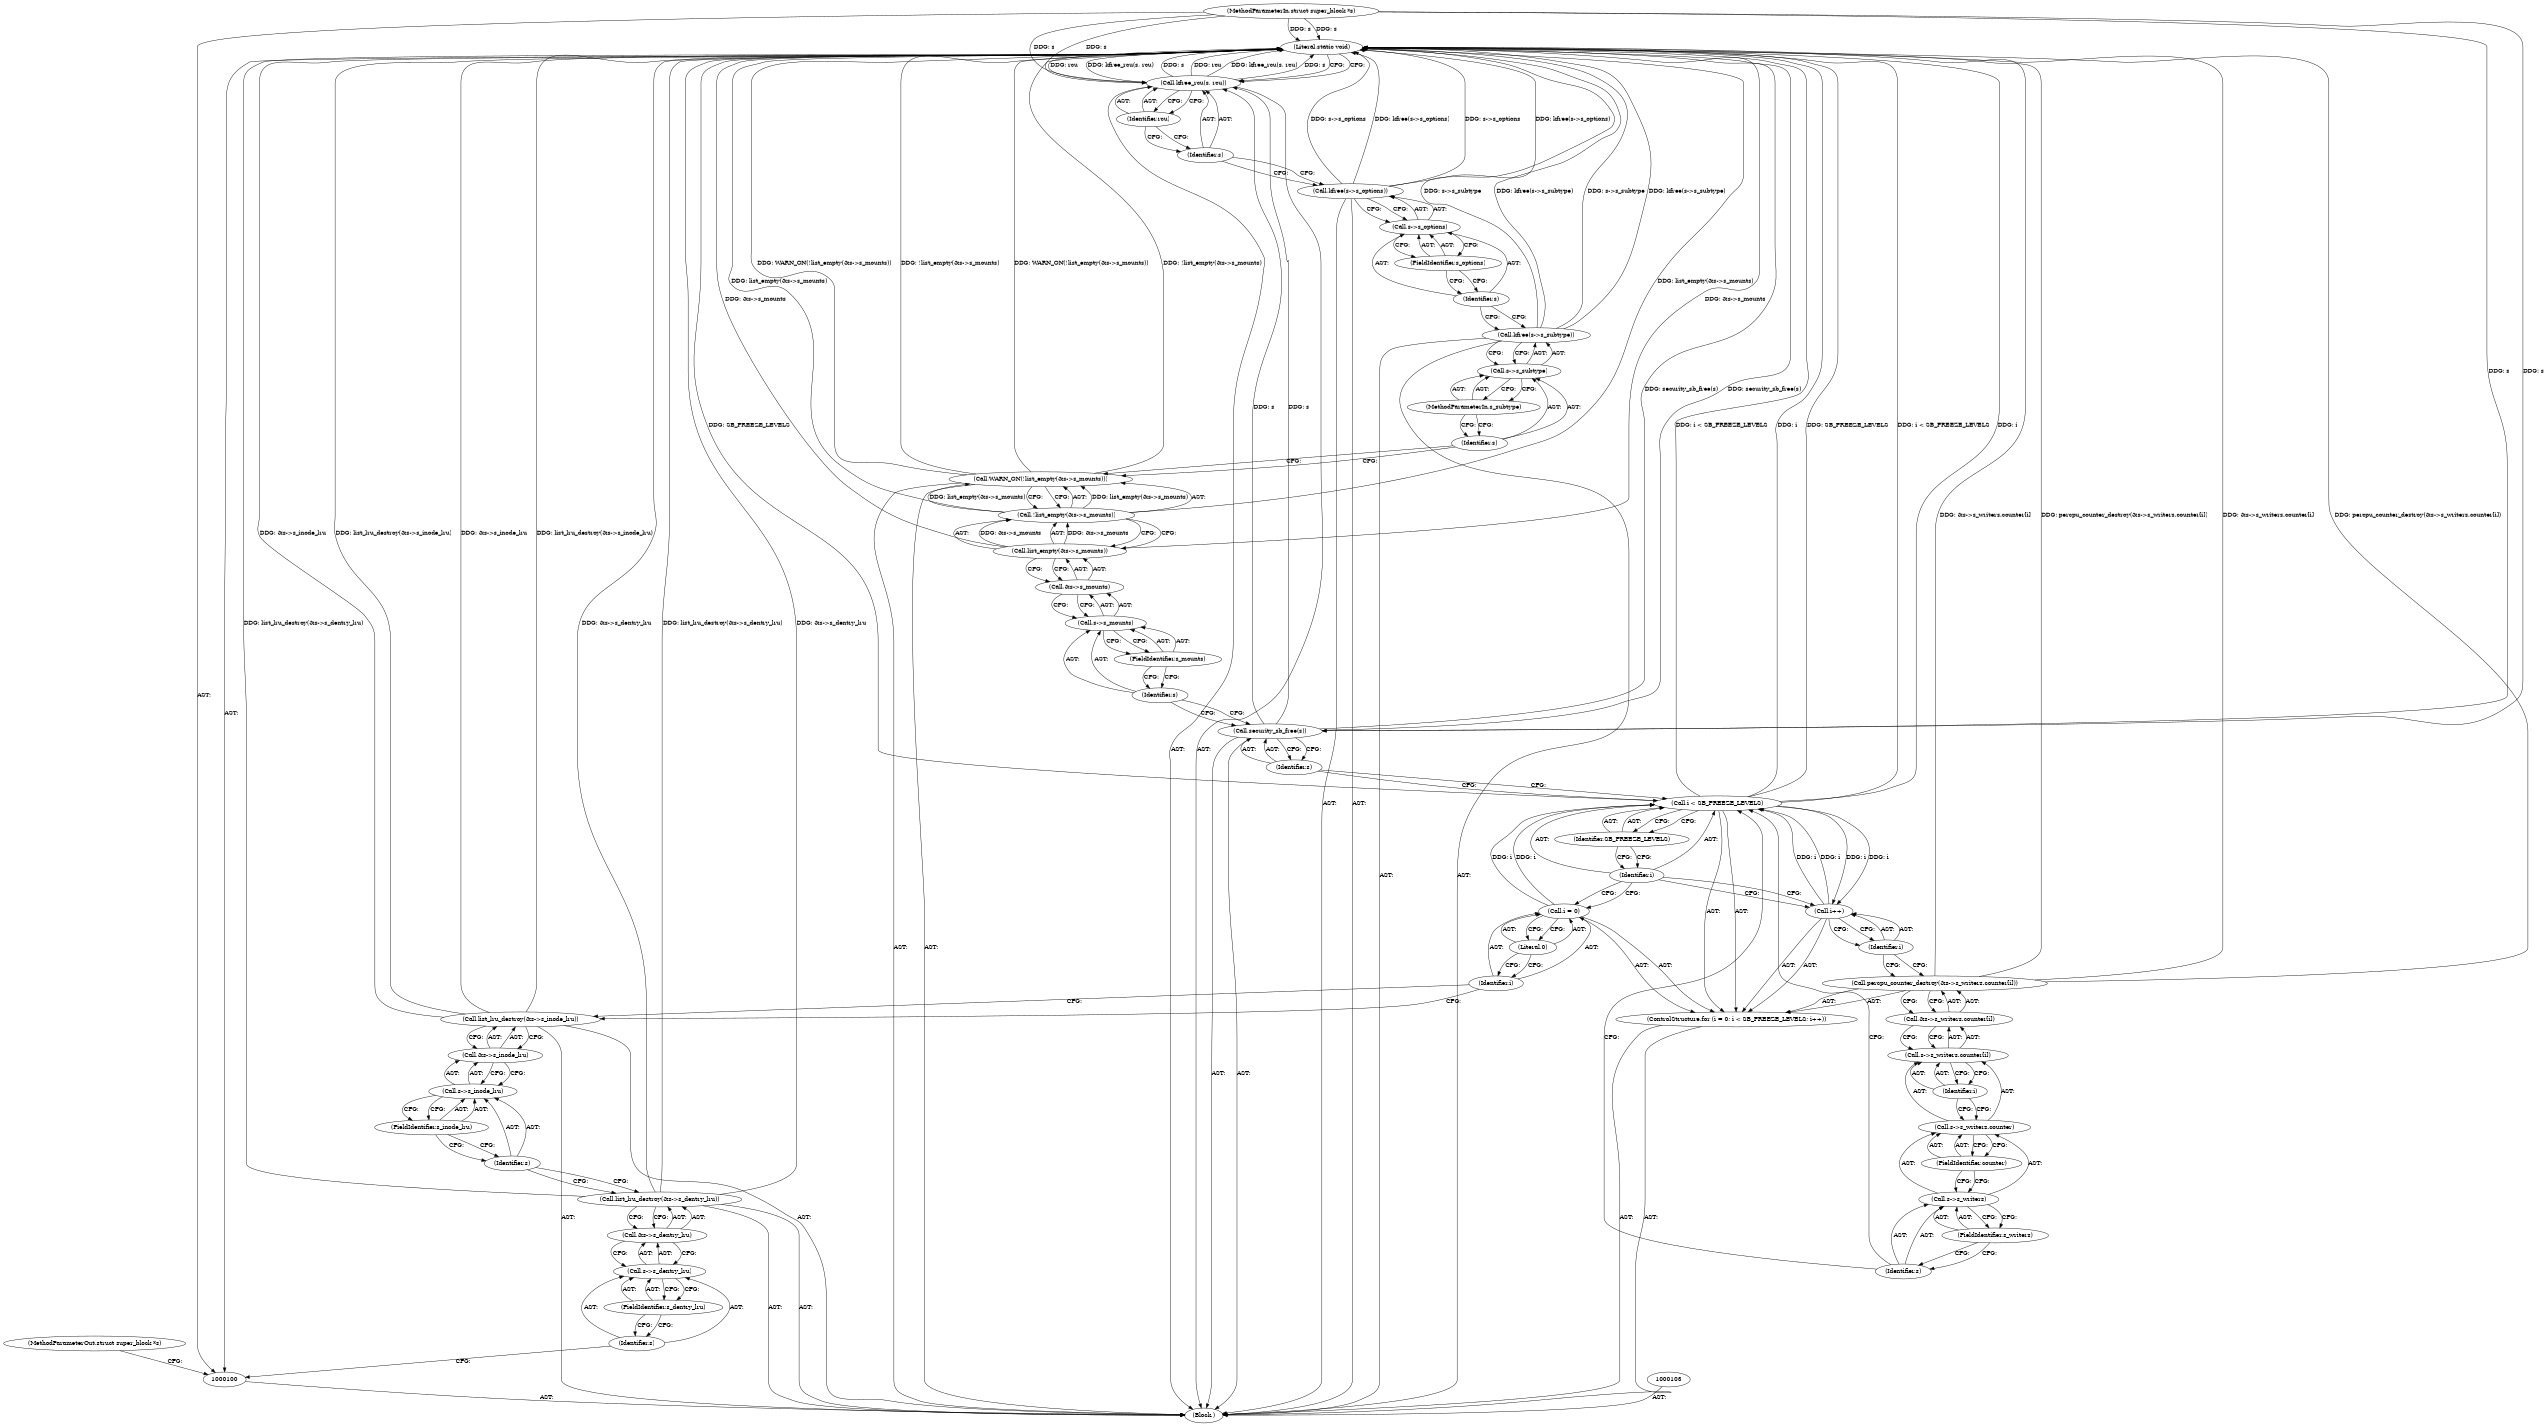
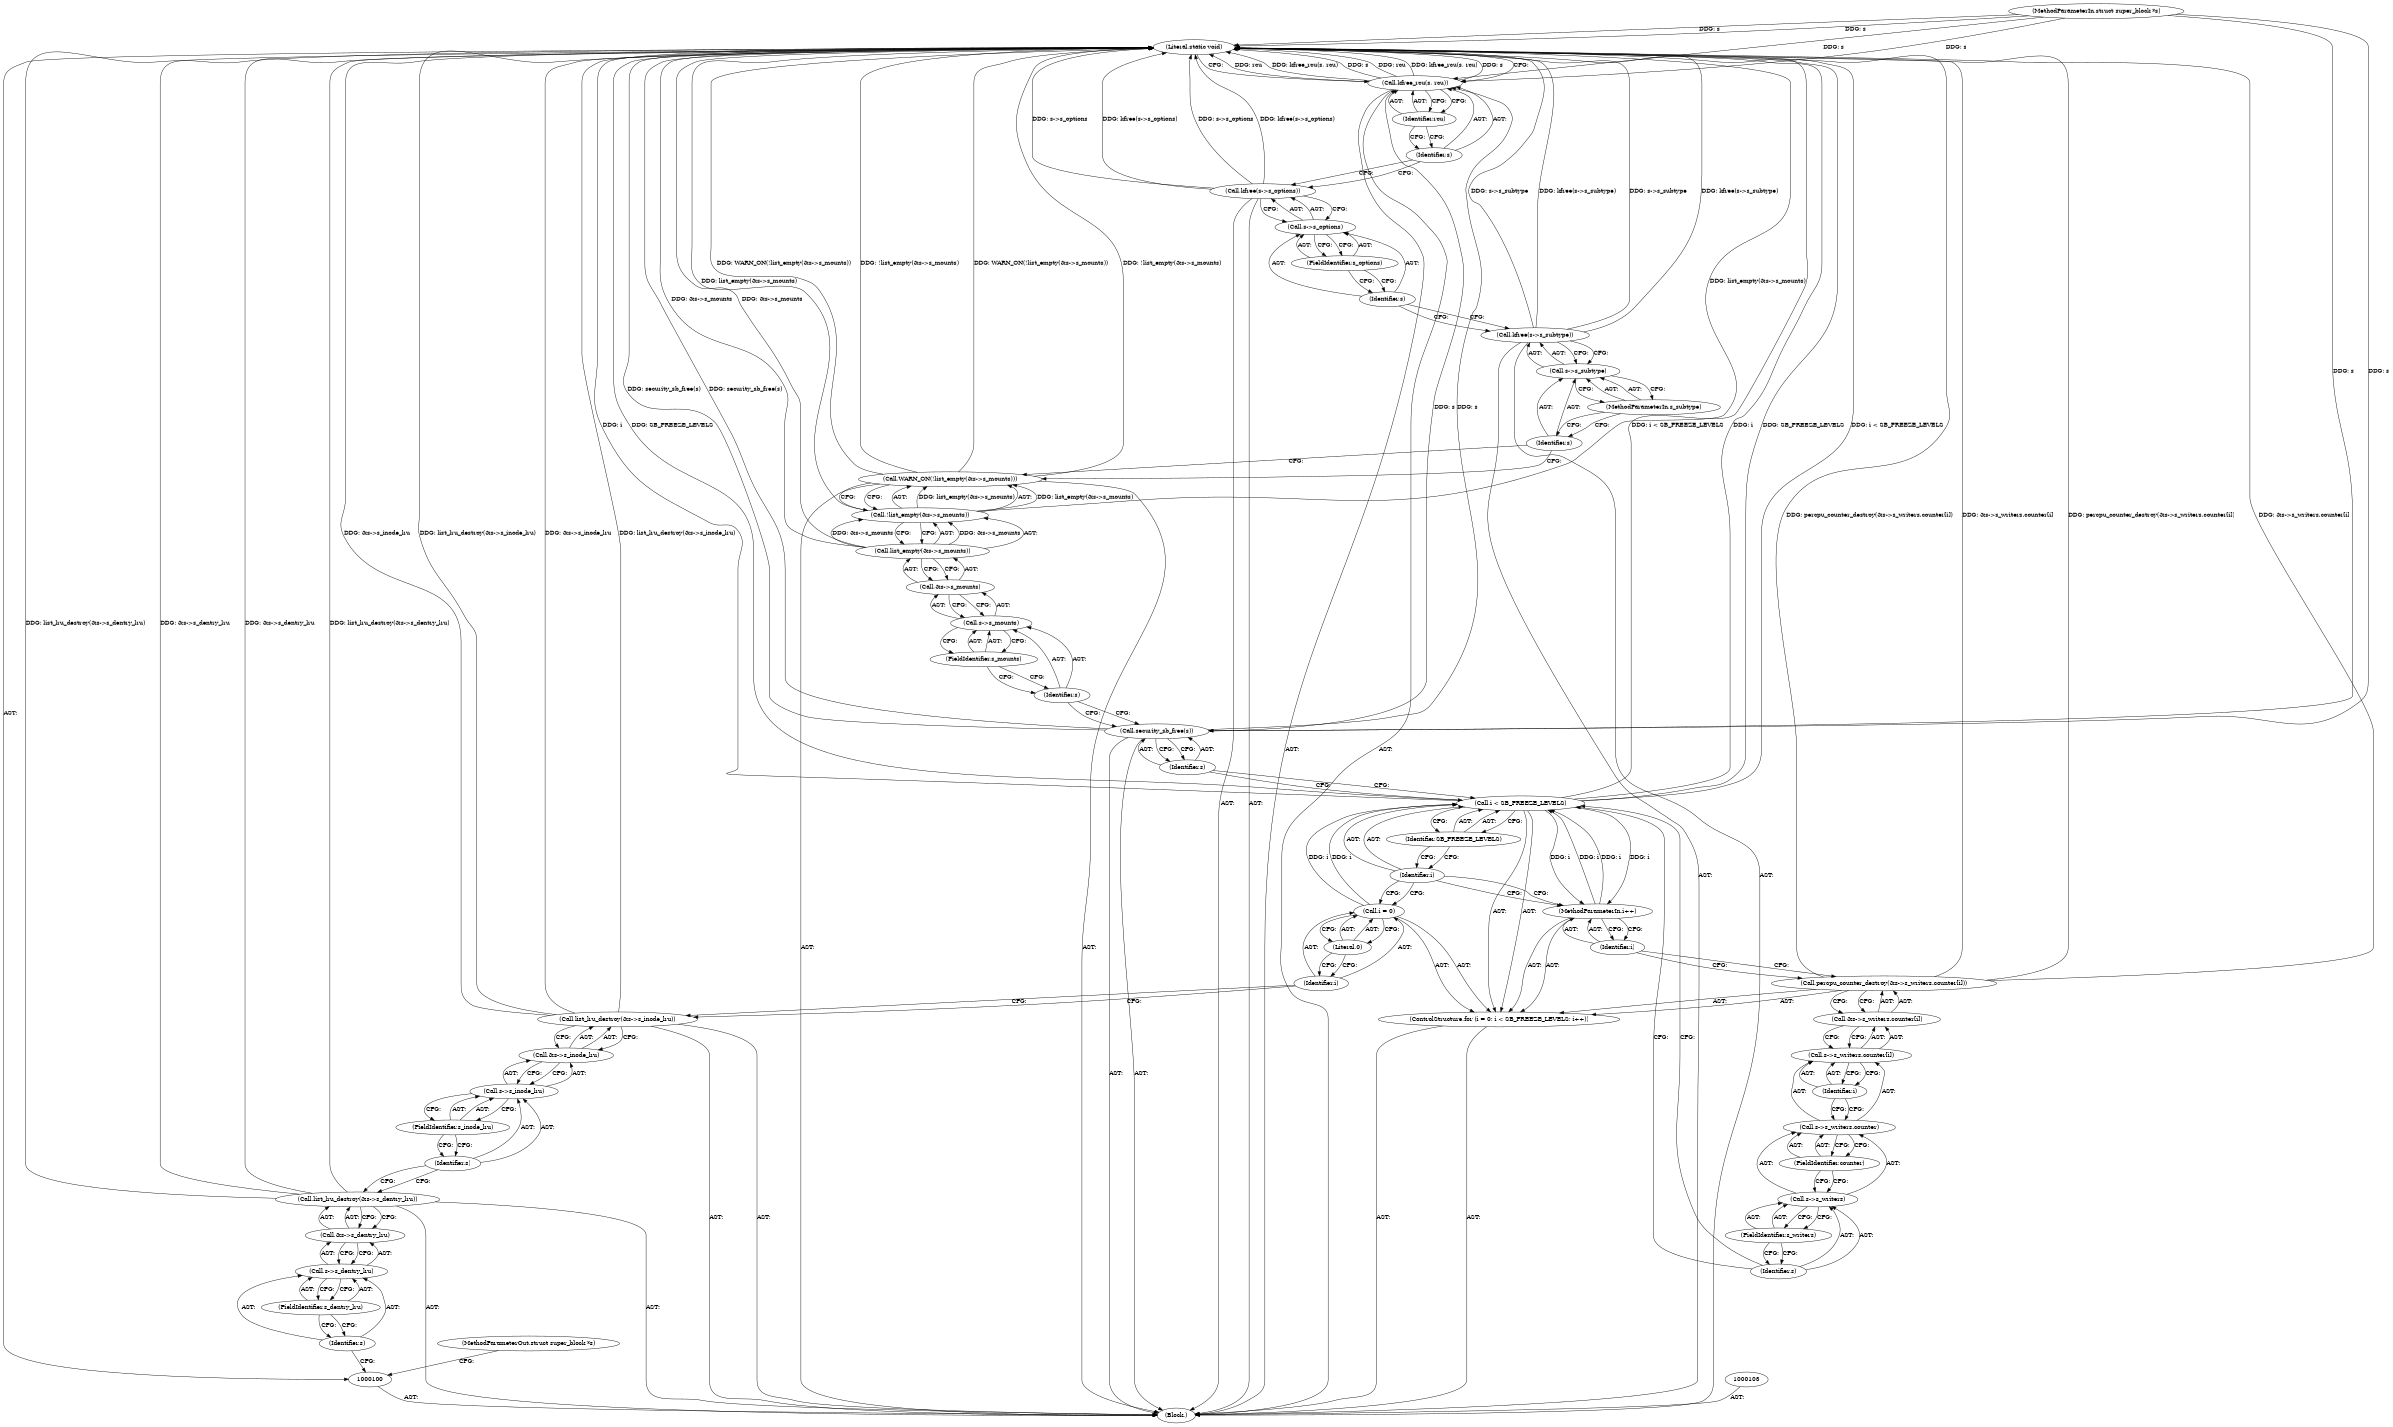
edge "(MethodParameterIn,struct super_block *s)" -> "1000100": removed, label "AST:"
node "(Call,i++)": label "(Call,i++)" -> "(MethodParameterIn,i++)"
